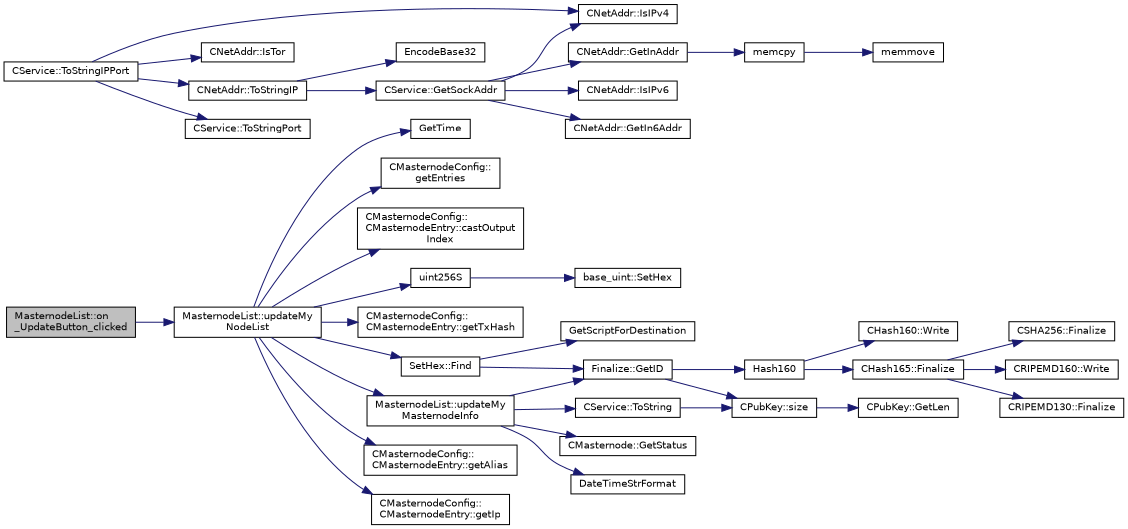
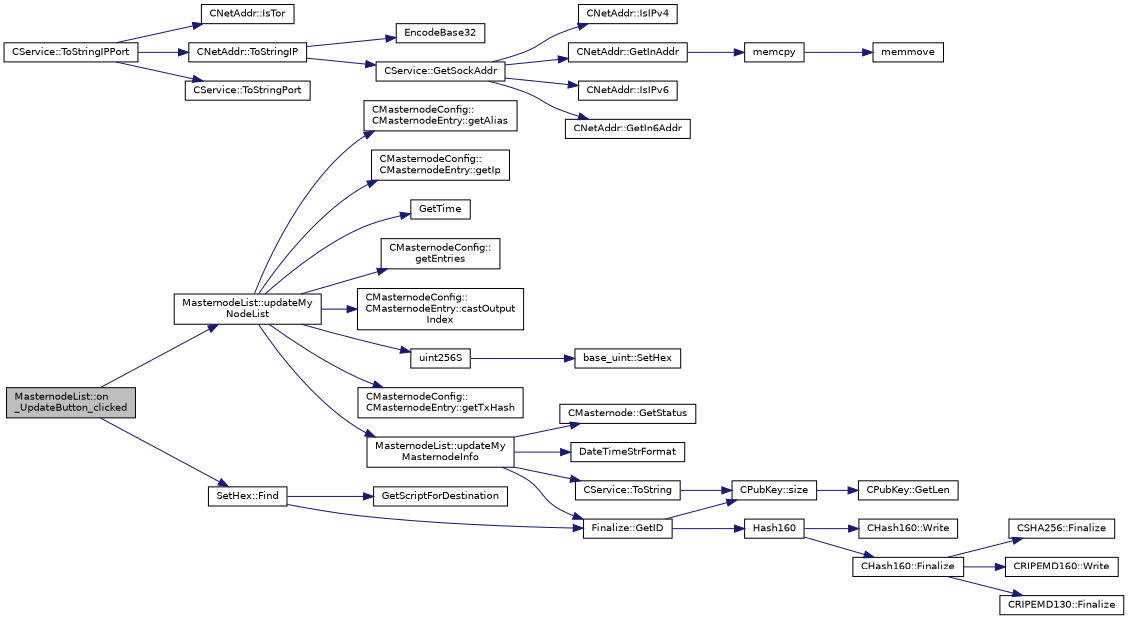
edge "CService::ToStringIPPort" -> "CNetAddr::IsIPv4": removed
edge "MasternodeList::updateMy NodeList" -> "SetHex::Find": now "MasternodeList::on _UpdateButton_clicked" -> "SetHex::Find"
node "CHash165::Finalize": label "CHash165::Finalize" -> "CHash160::Finalize"
